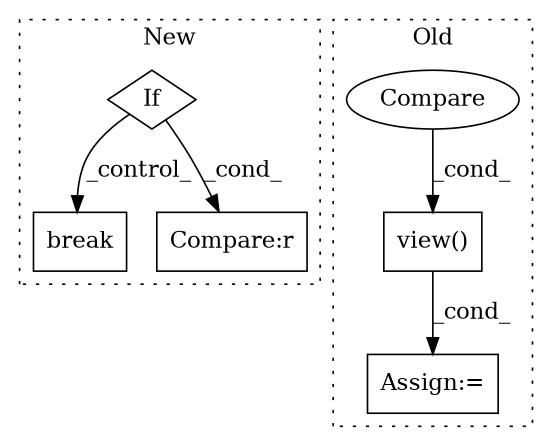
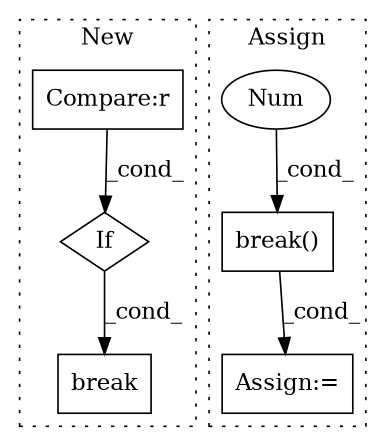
cluster "Old": label "Old" -> "Assign"
node "Compare": label "Compare" -> "Num"
edge "If" -> "Compare:r": reversed
edge "If" -> "break": label "_control_" -> "_cond_"
node "view()": label "view()" -> "break()"
